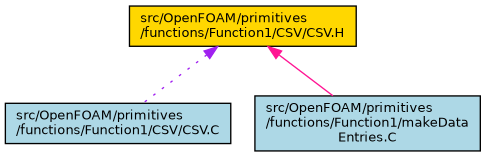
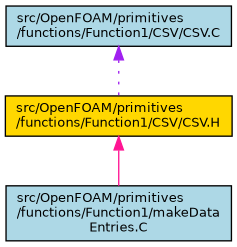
edge "src/OpenFOAM/primitives /functions/Function1/CSV/CSV.C" -> "src/OpenFOAM/primitives /functions/Function1/CSV/CSV.H": reversed
